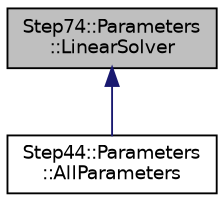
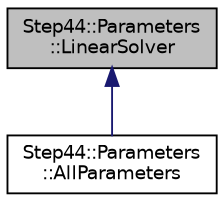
node "Step74::Parameters ::LinearSolver": label "Step74::Parameters ::LinearSolver" -> "Step44::Parameters ::LinearSolver"
